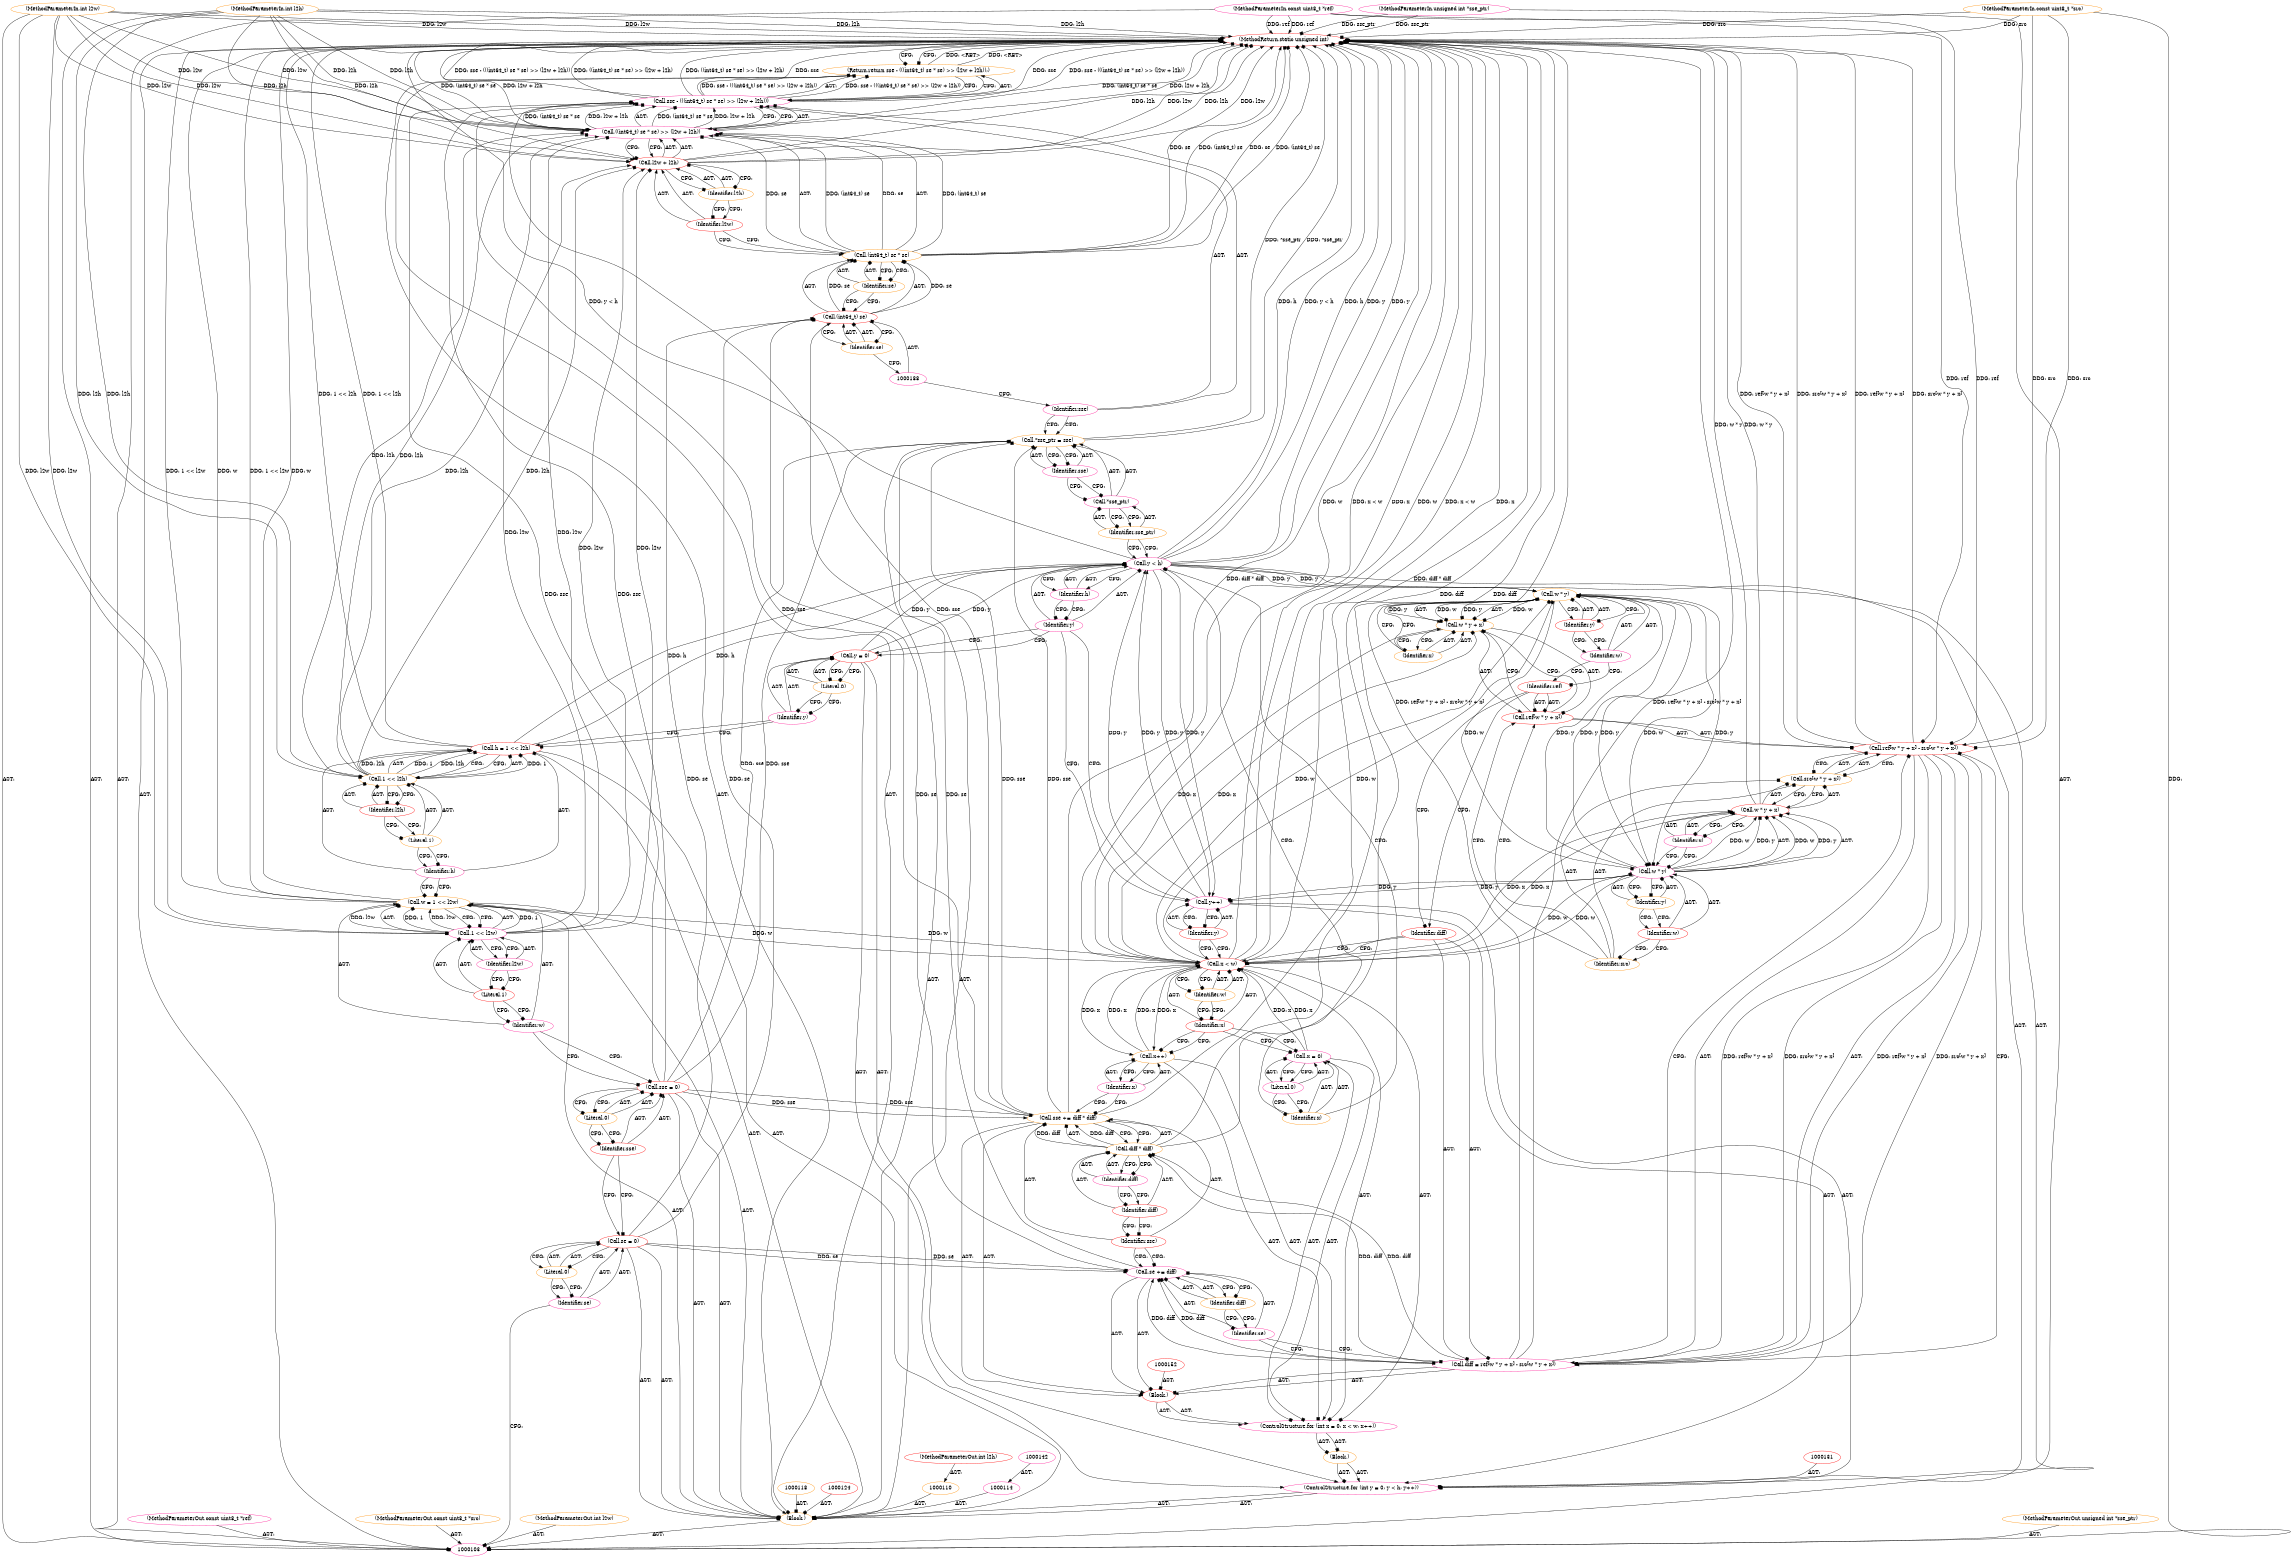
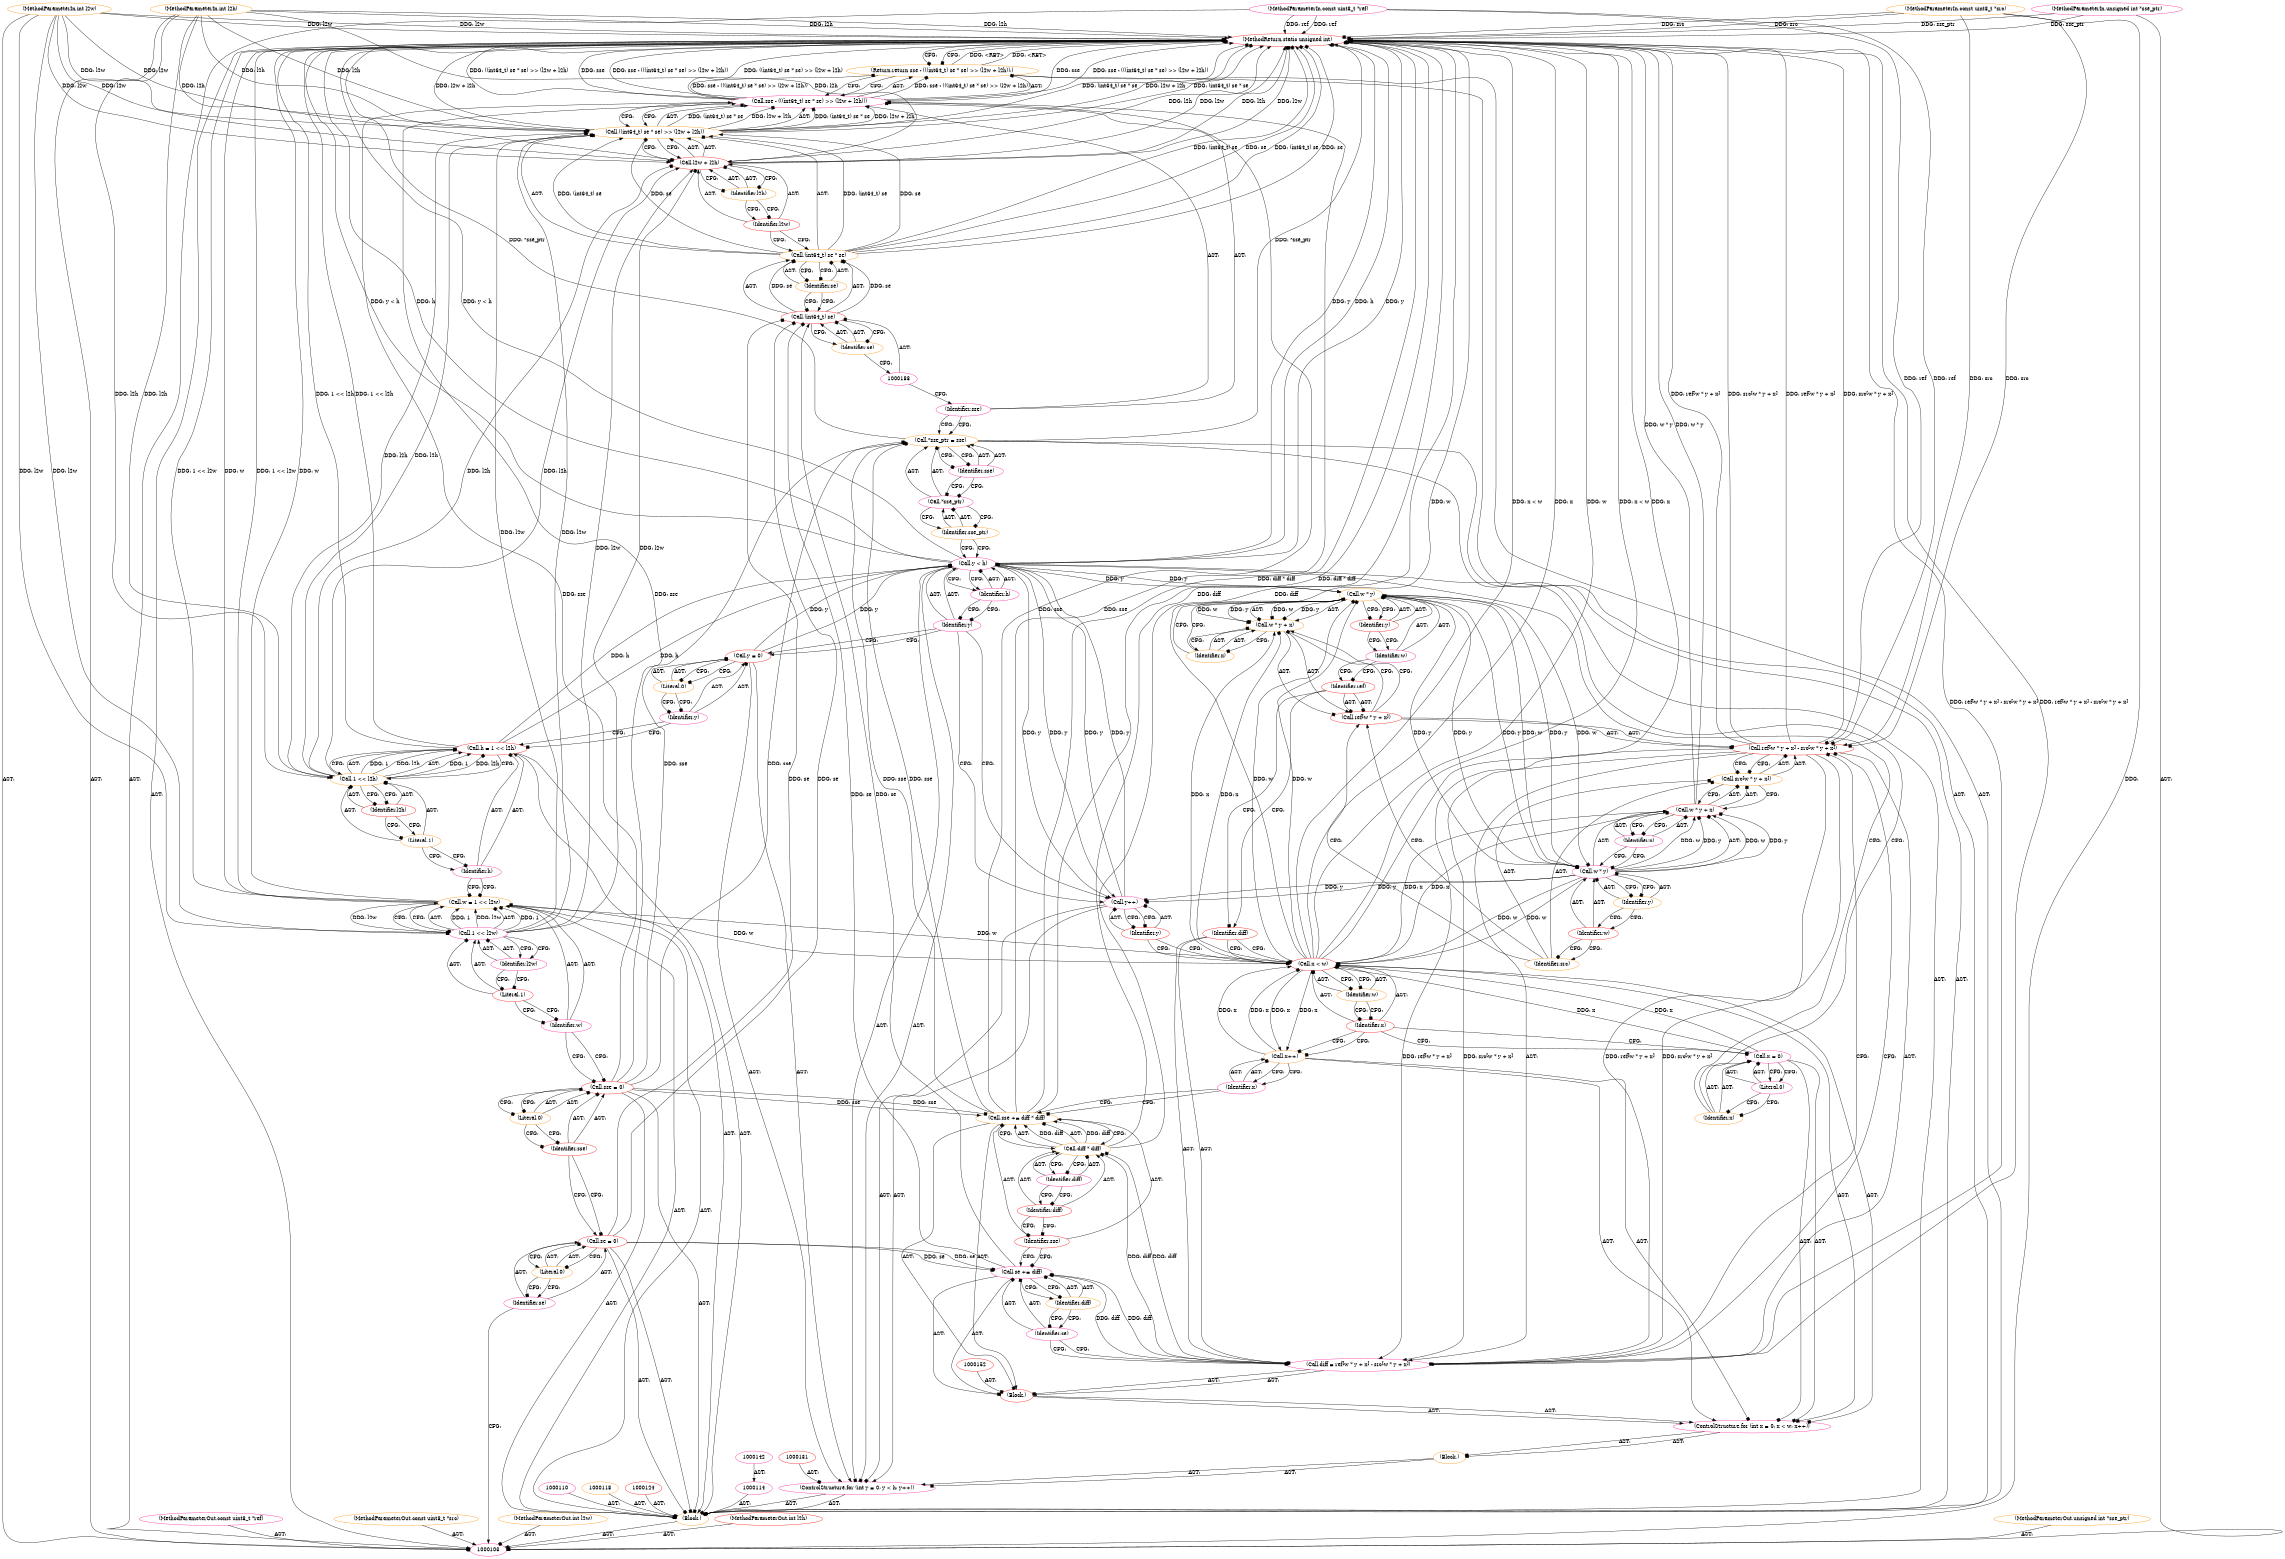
node "(Call,((int64_t) se * se) >> (l2w + l2h))": color deeppink -> darkorange
edge "(MethodParameterOut,int l2h)" -> "1000110": now "(MethodParameterOut,int l2h)" -> "1000103"
node "1000110": color darkorange -> deeppink
